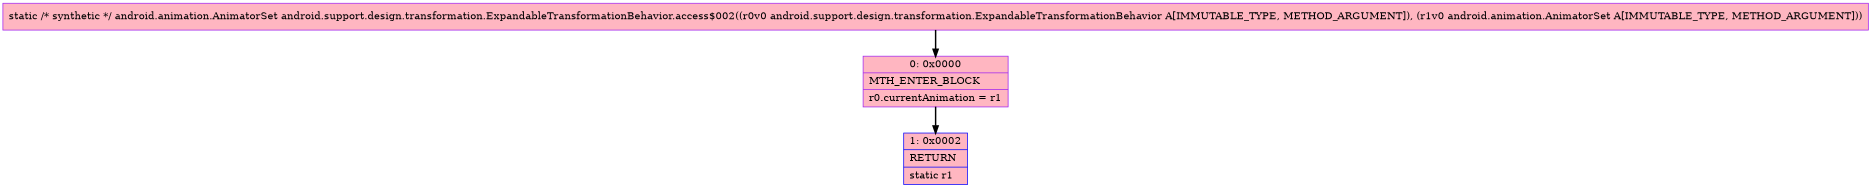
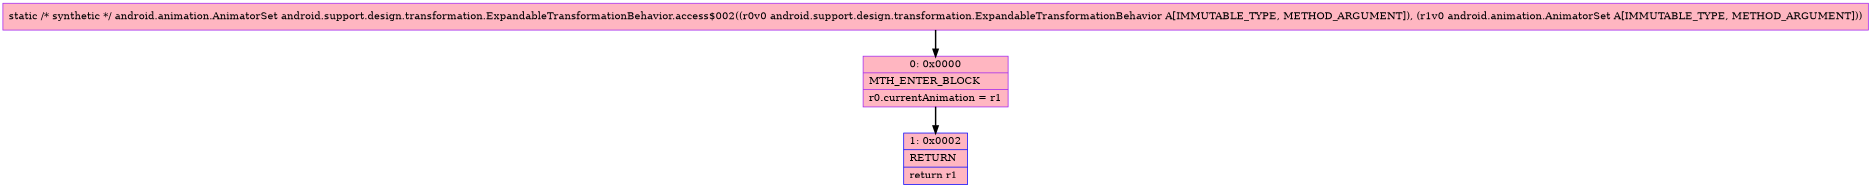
node "1: 0x0002": text "static r1" -> "return r1"
